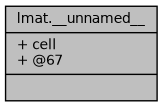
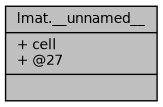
node "lmat.__unnamed__": text "+ @67" -> "+ @27"
